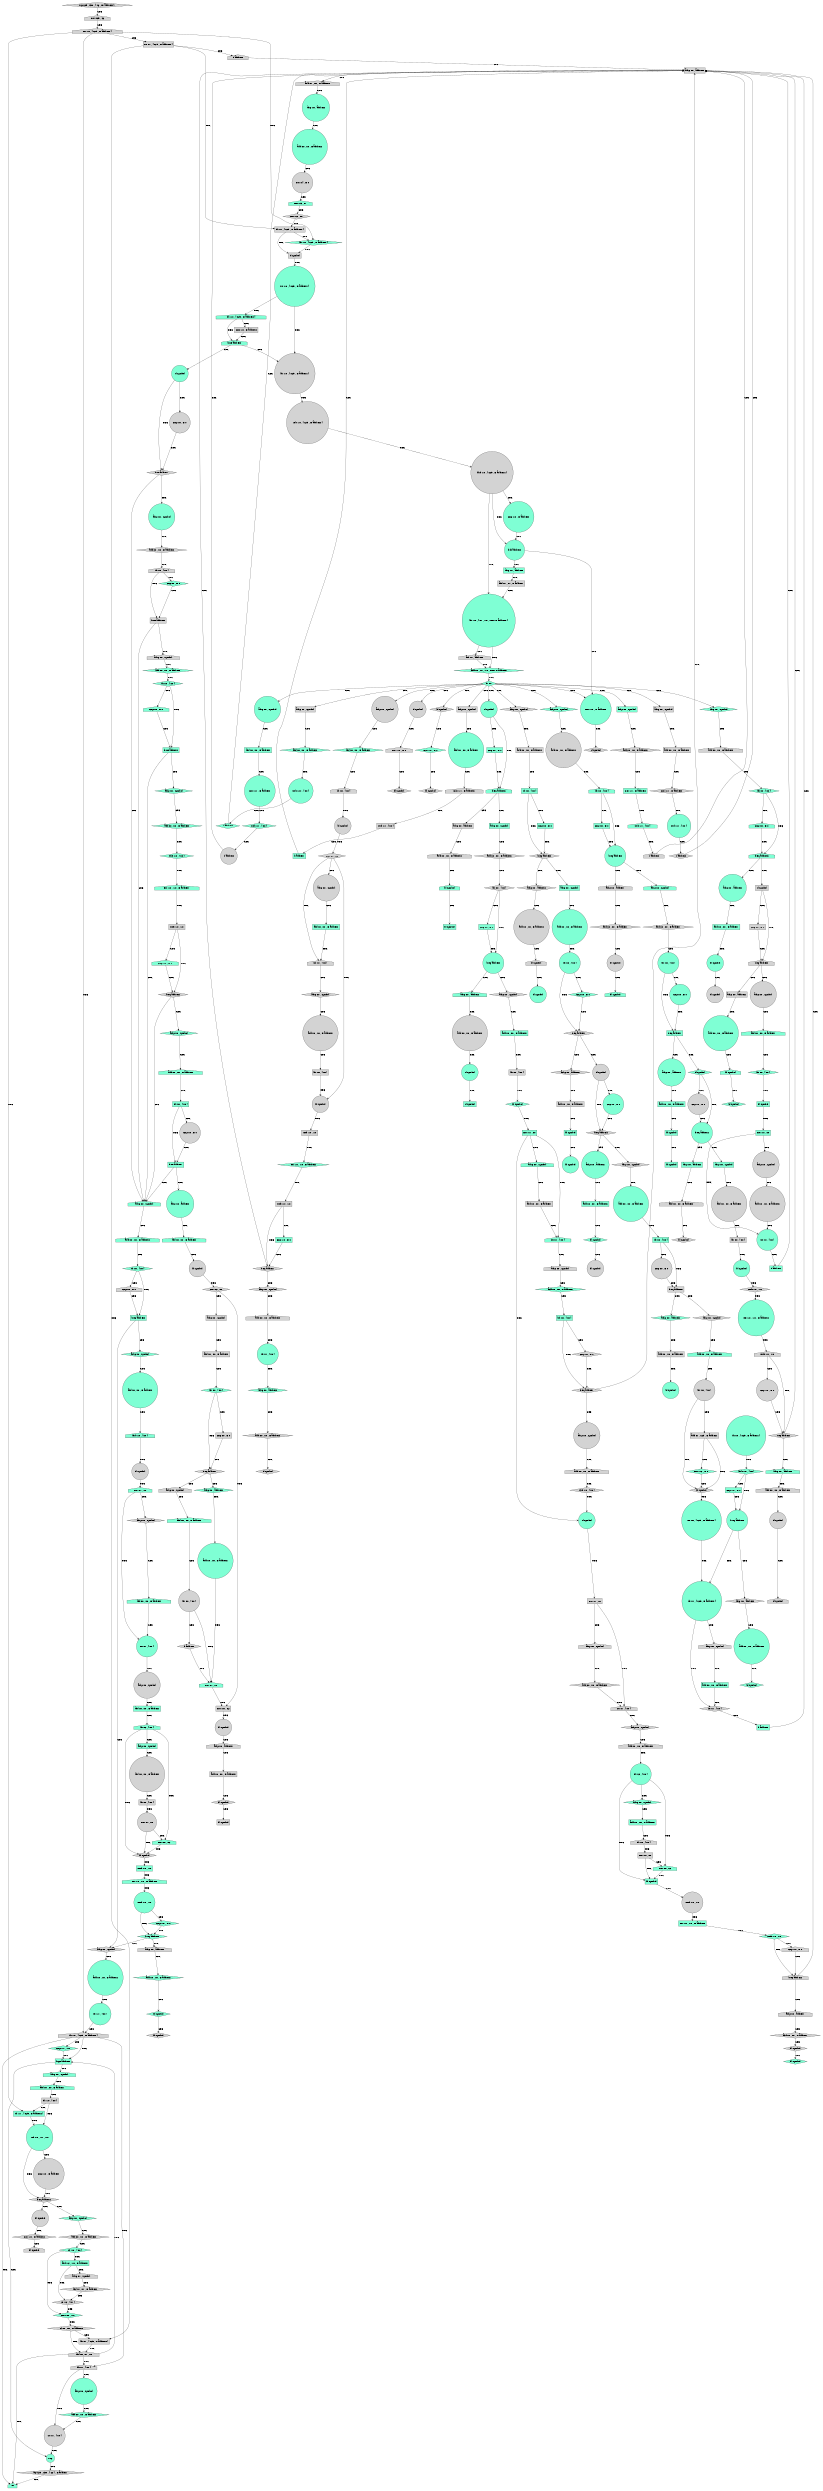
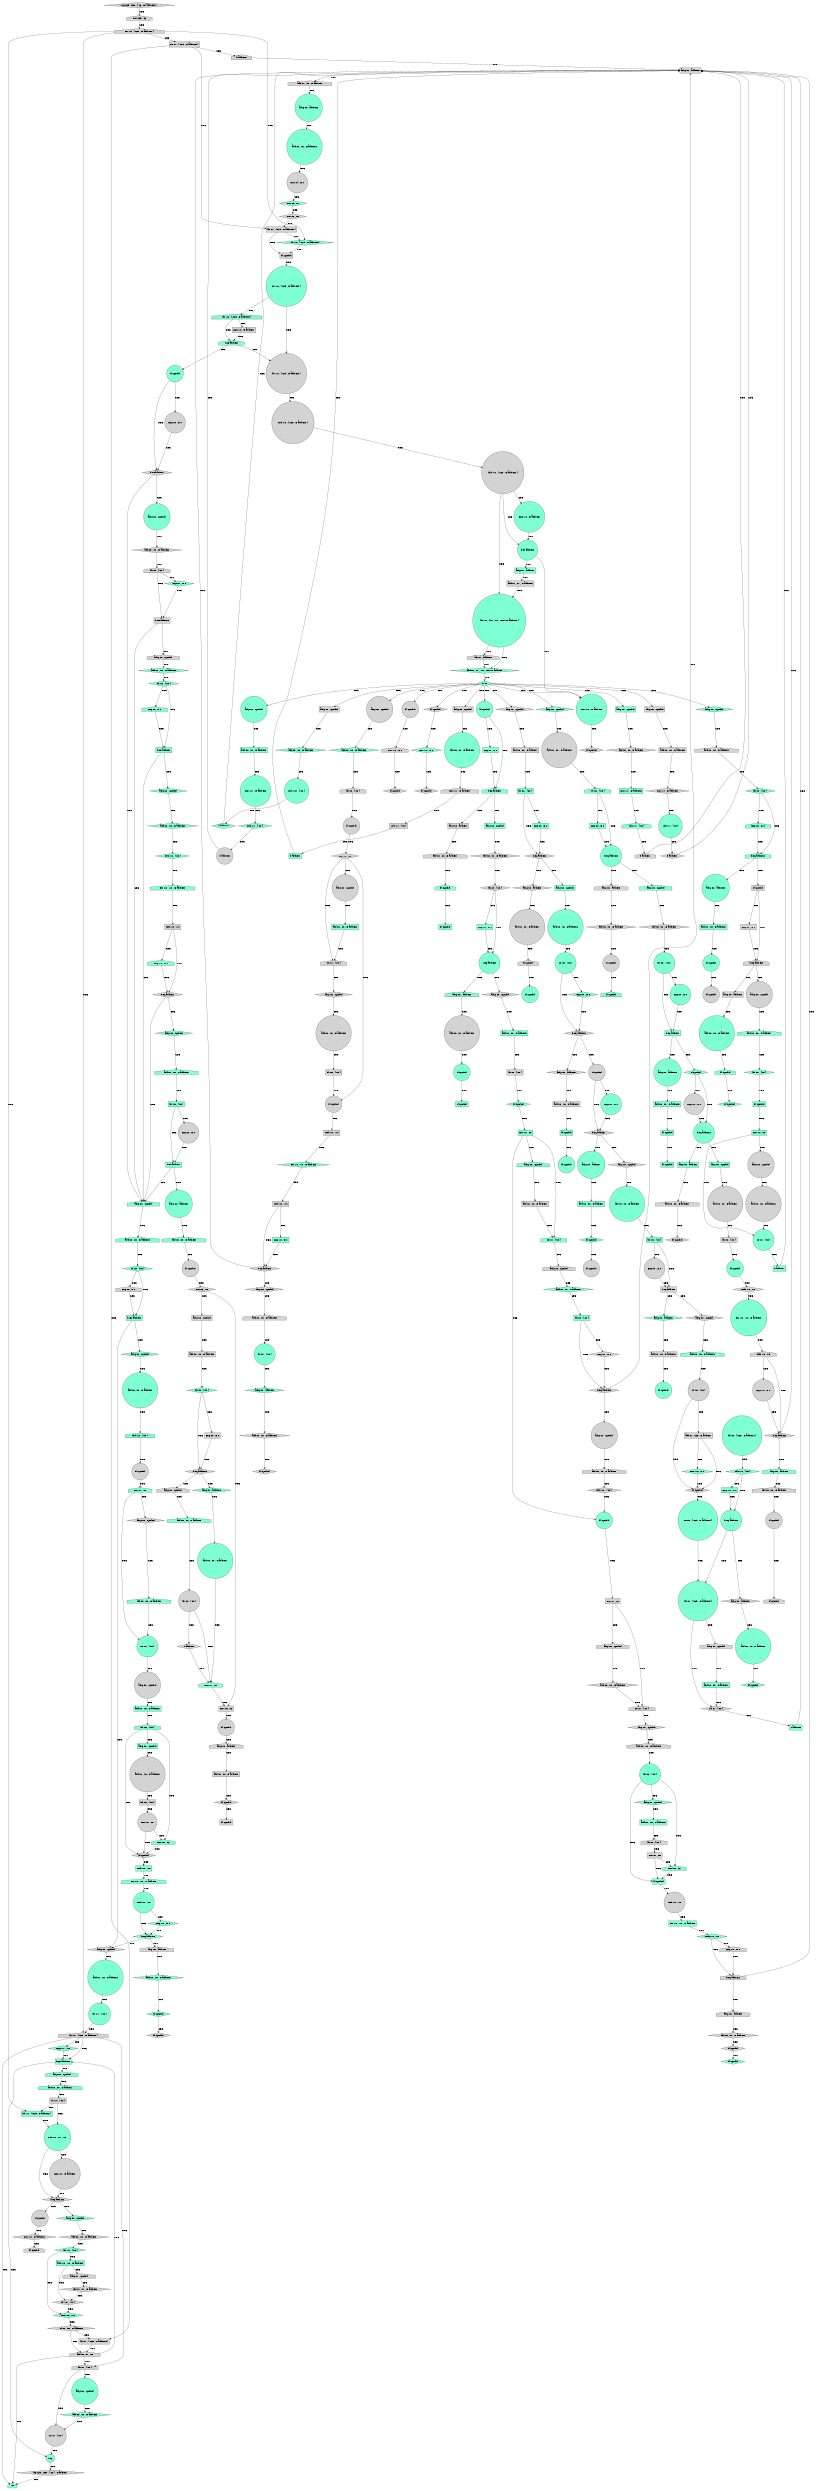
node "mov x3 , x1": shape house -> diamond
